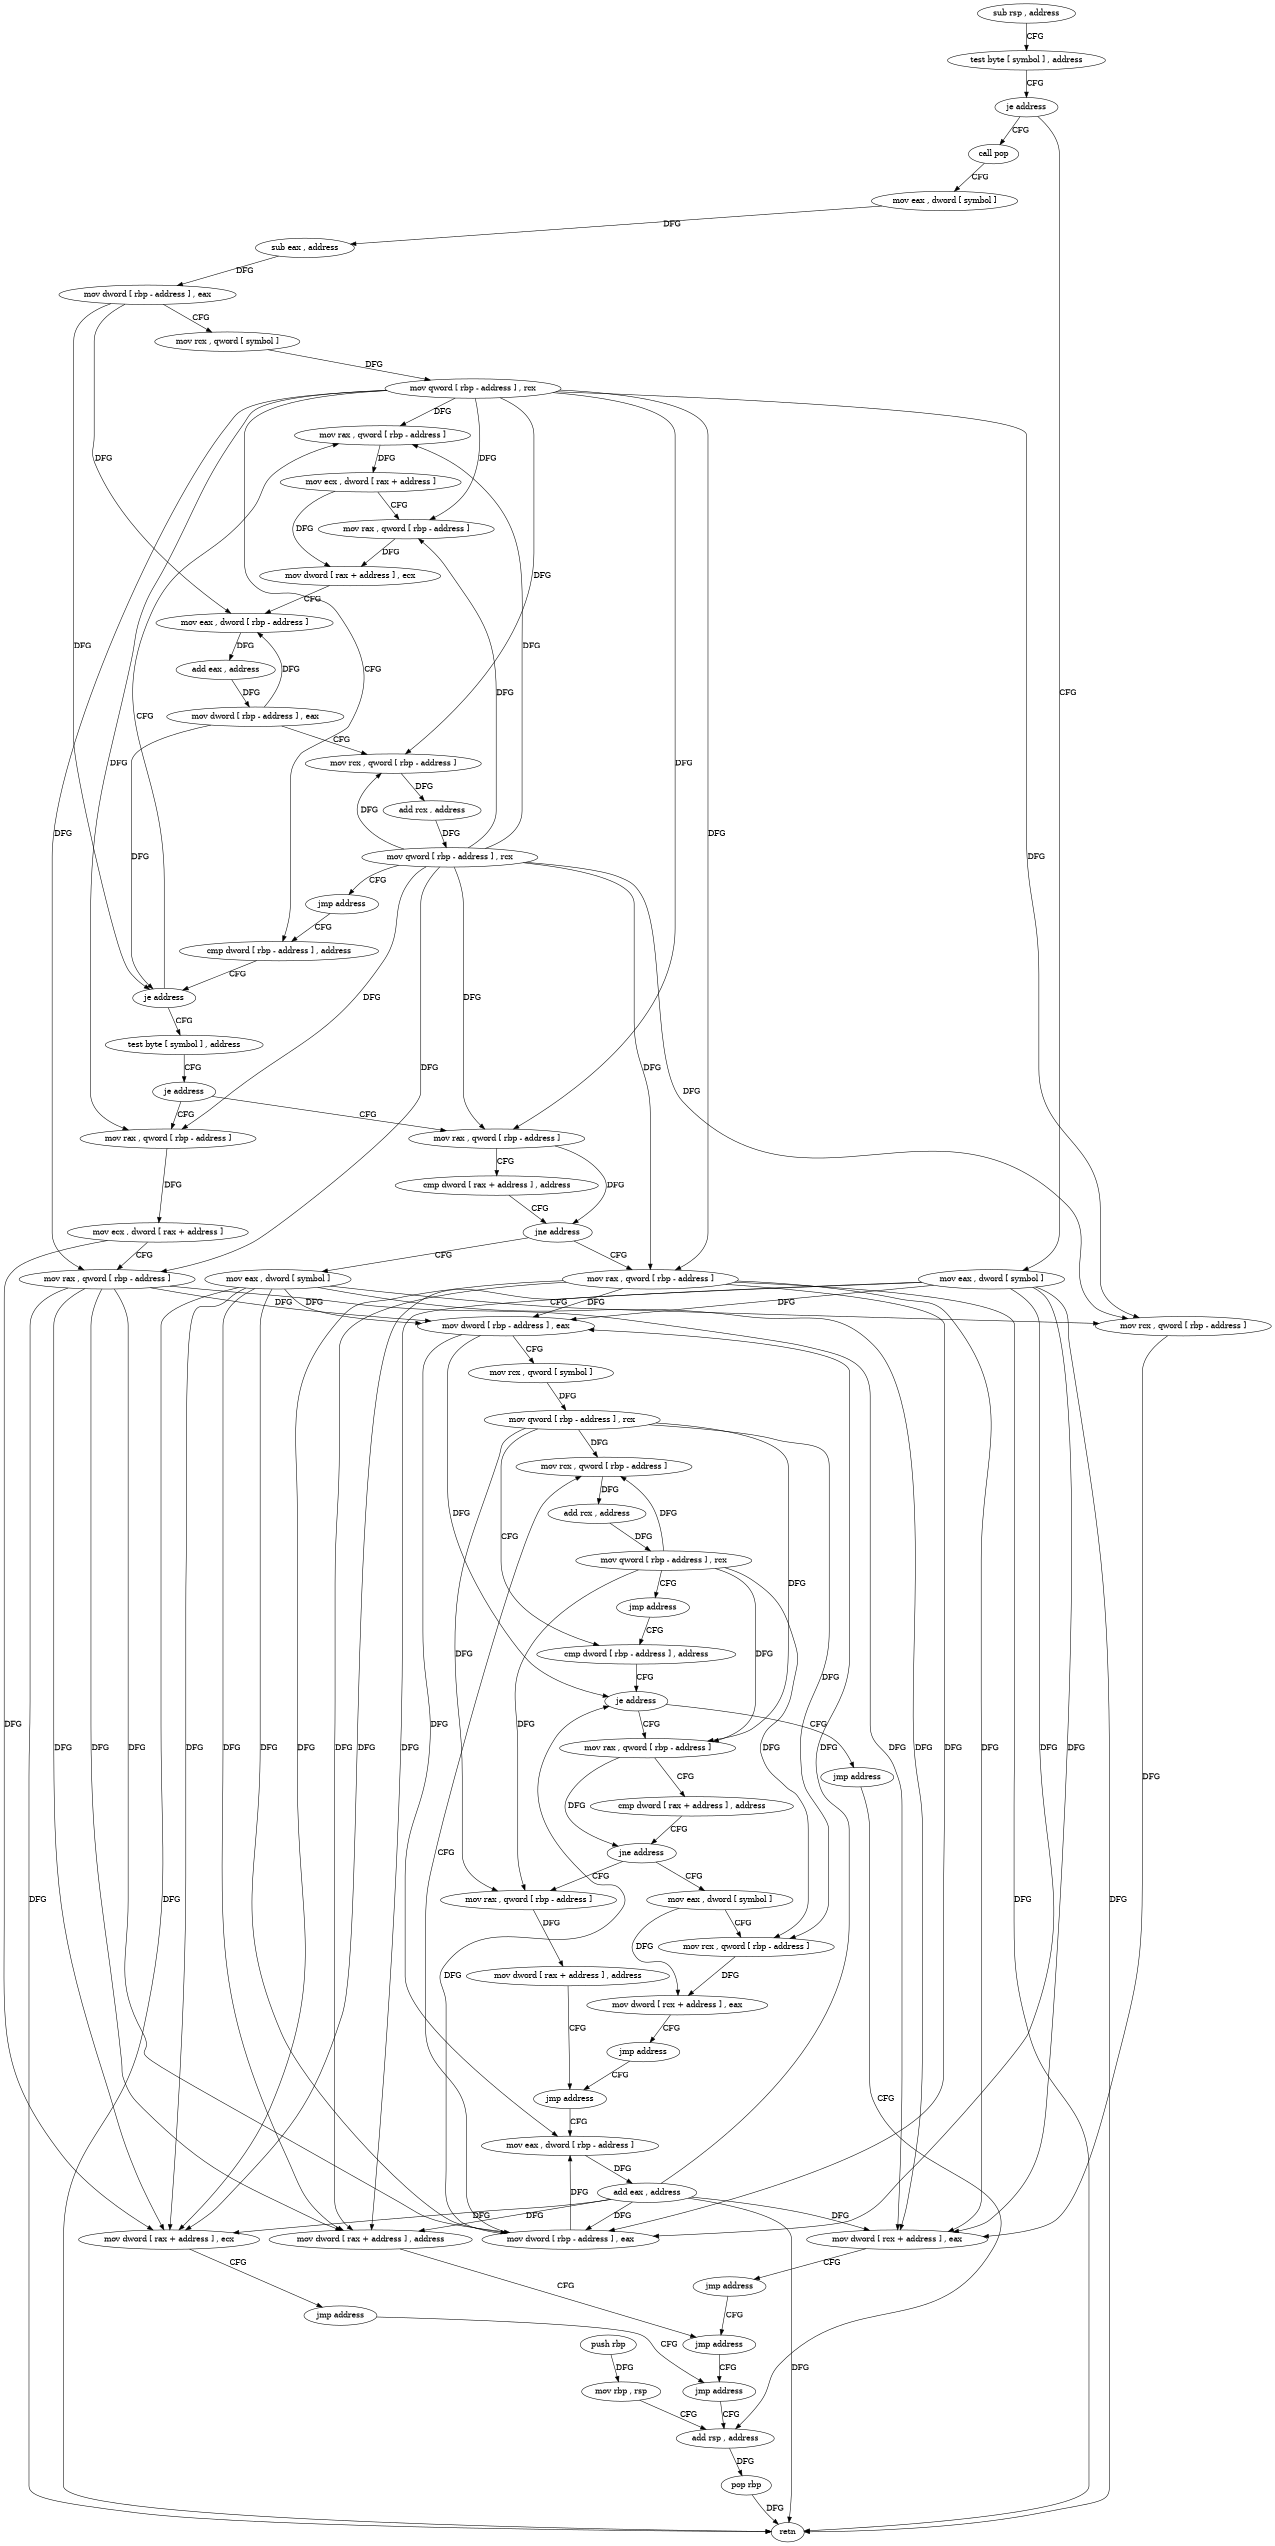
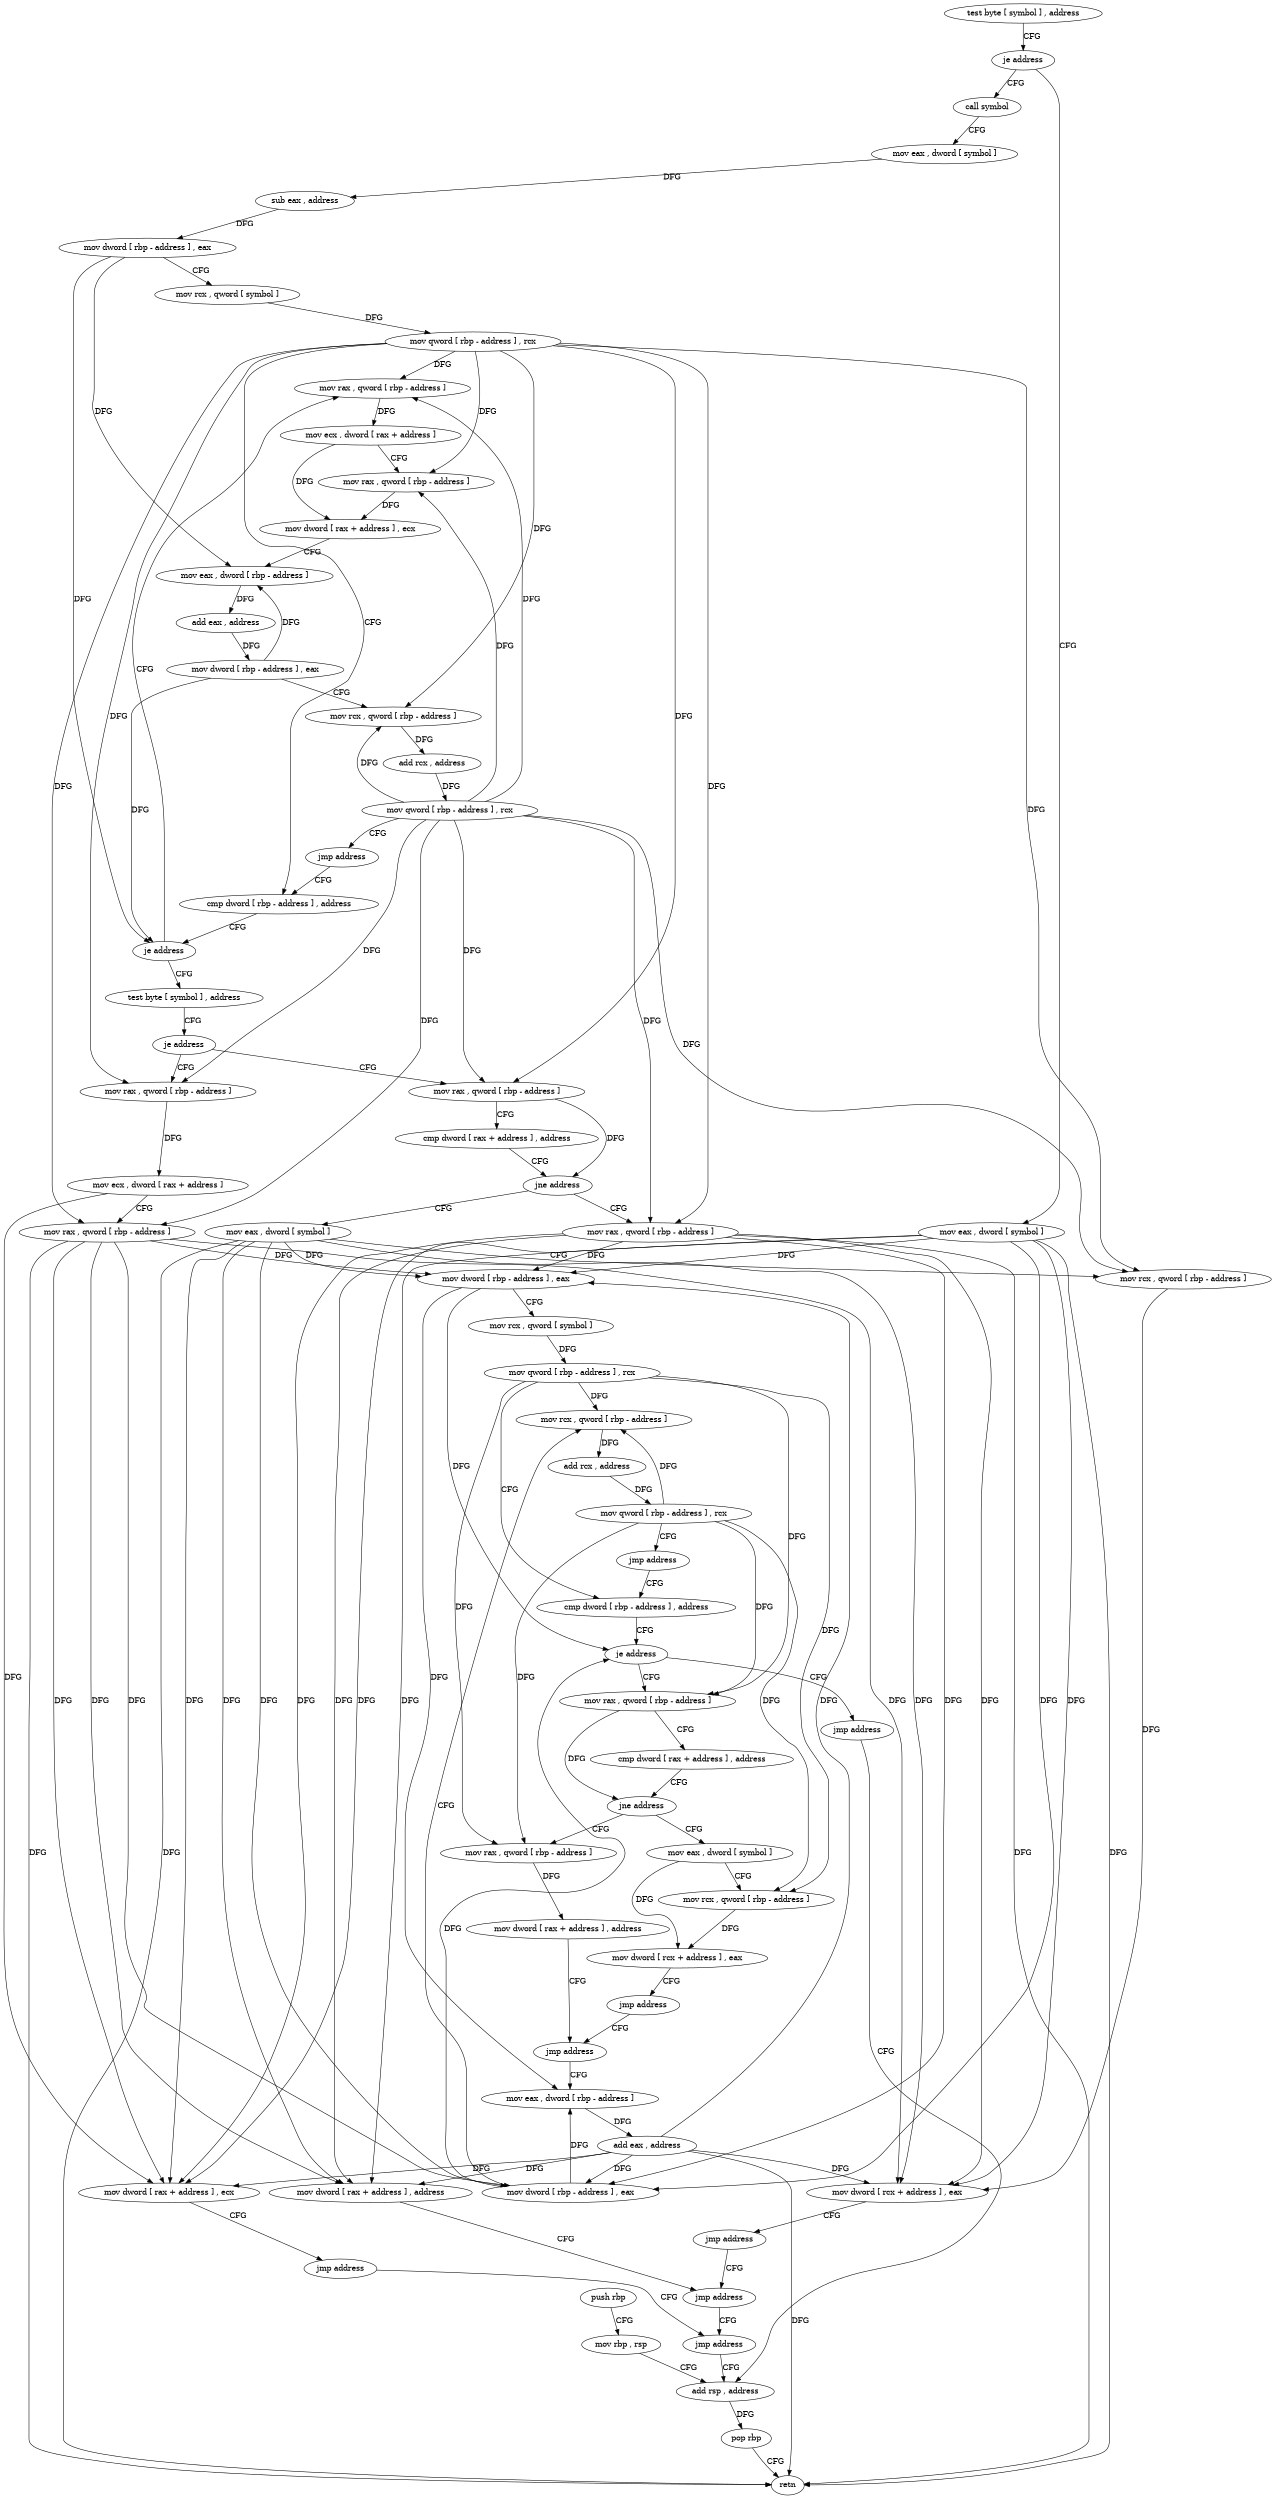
node "sub rsp , address": removed
node "call pop": label "call pop" -> "call symbol"
edge "push rbp" -> "mov rbp , rsp": label "DFG" -> "CFG"
edge "pop rbp" -> "retn": label "DFG" -> "CFG"
